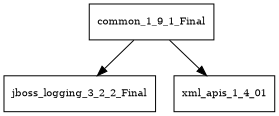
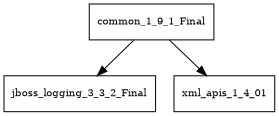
node "jboss_logging_3_2_2_Final": label "jboss_logging_3_2_2_Final" -> "jboss_logging_3_3_2_Final"
